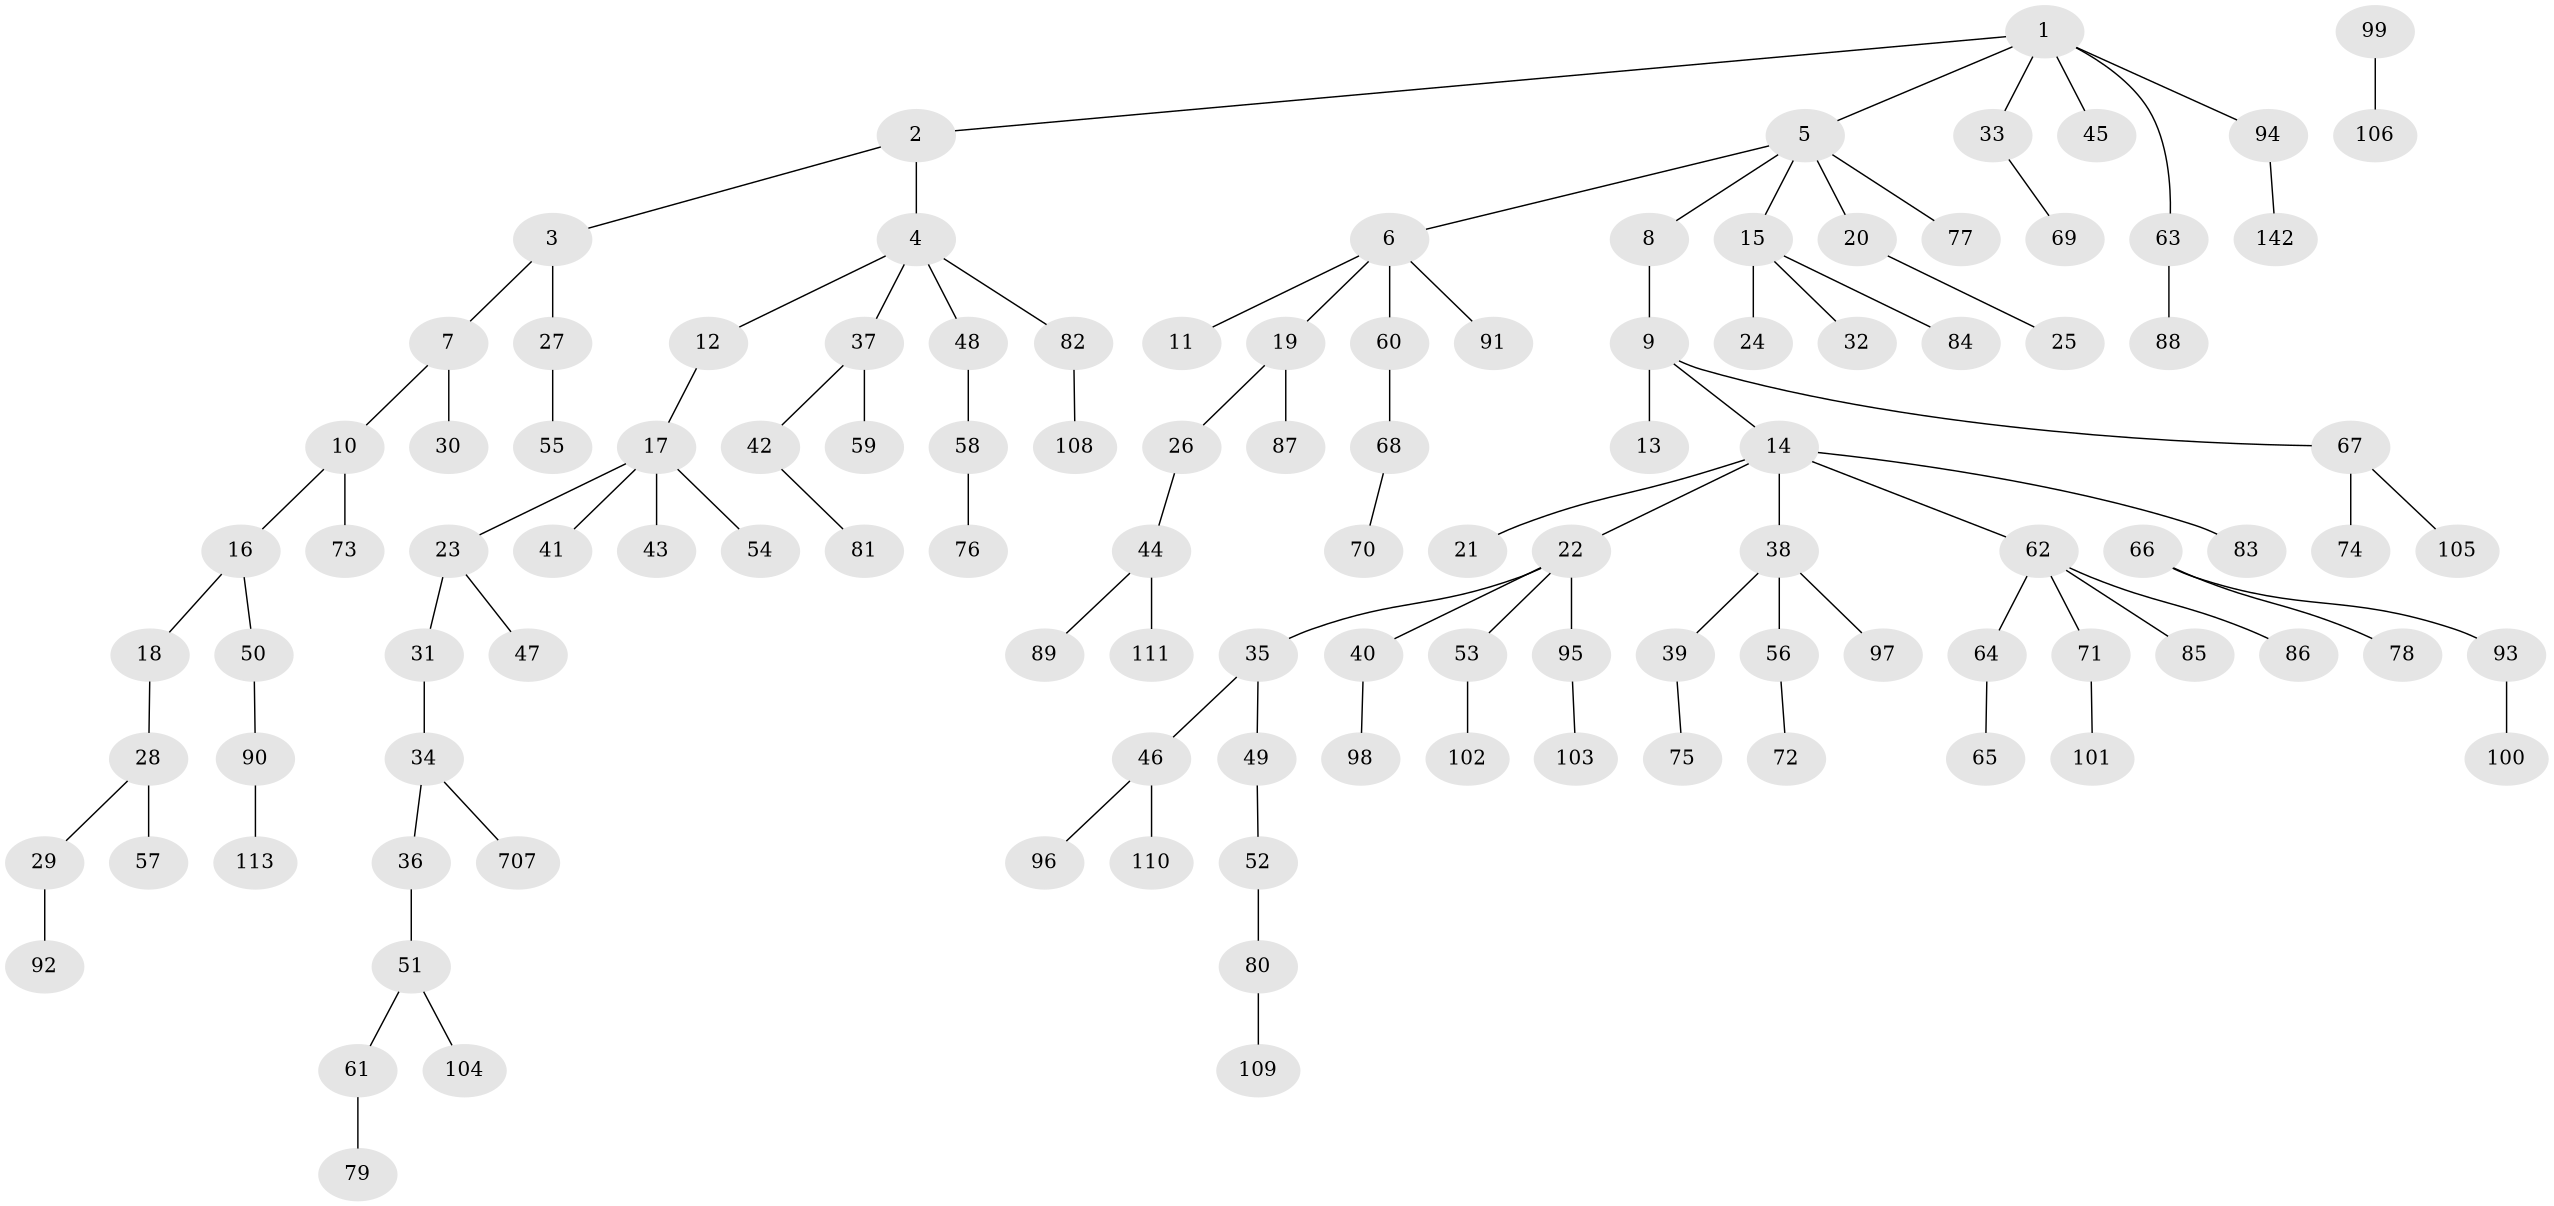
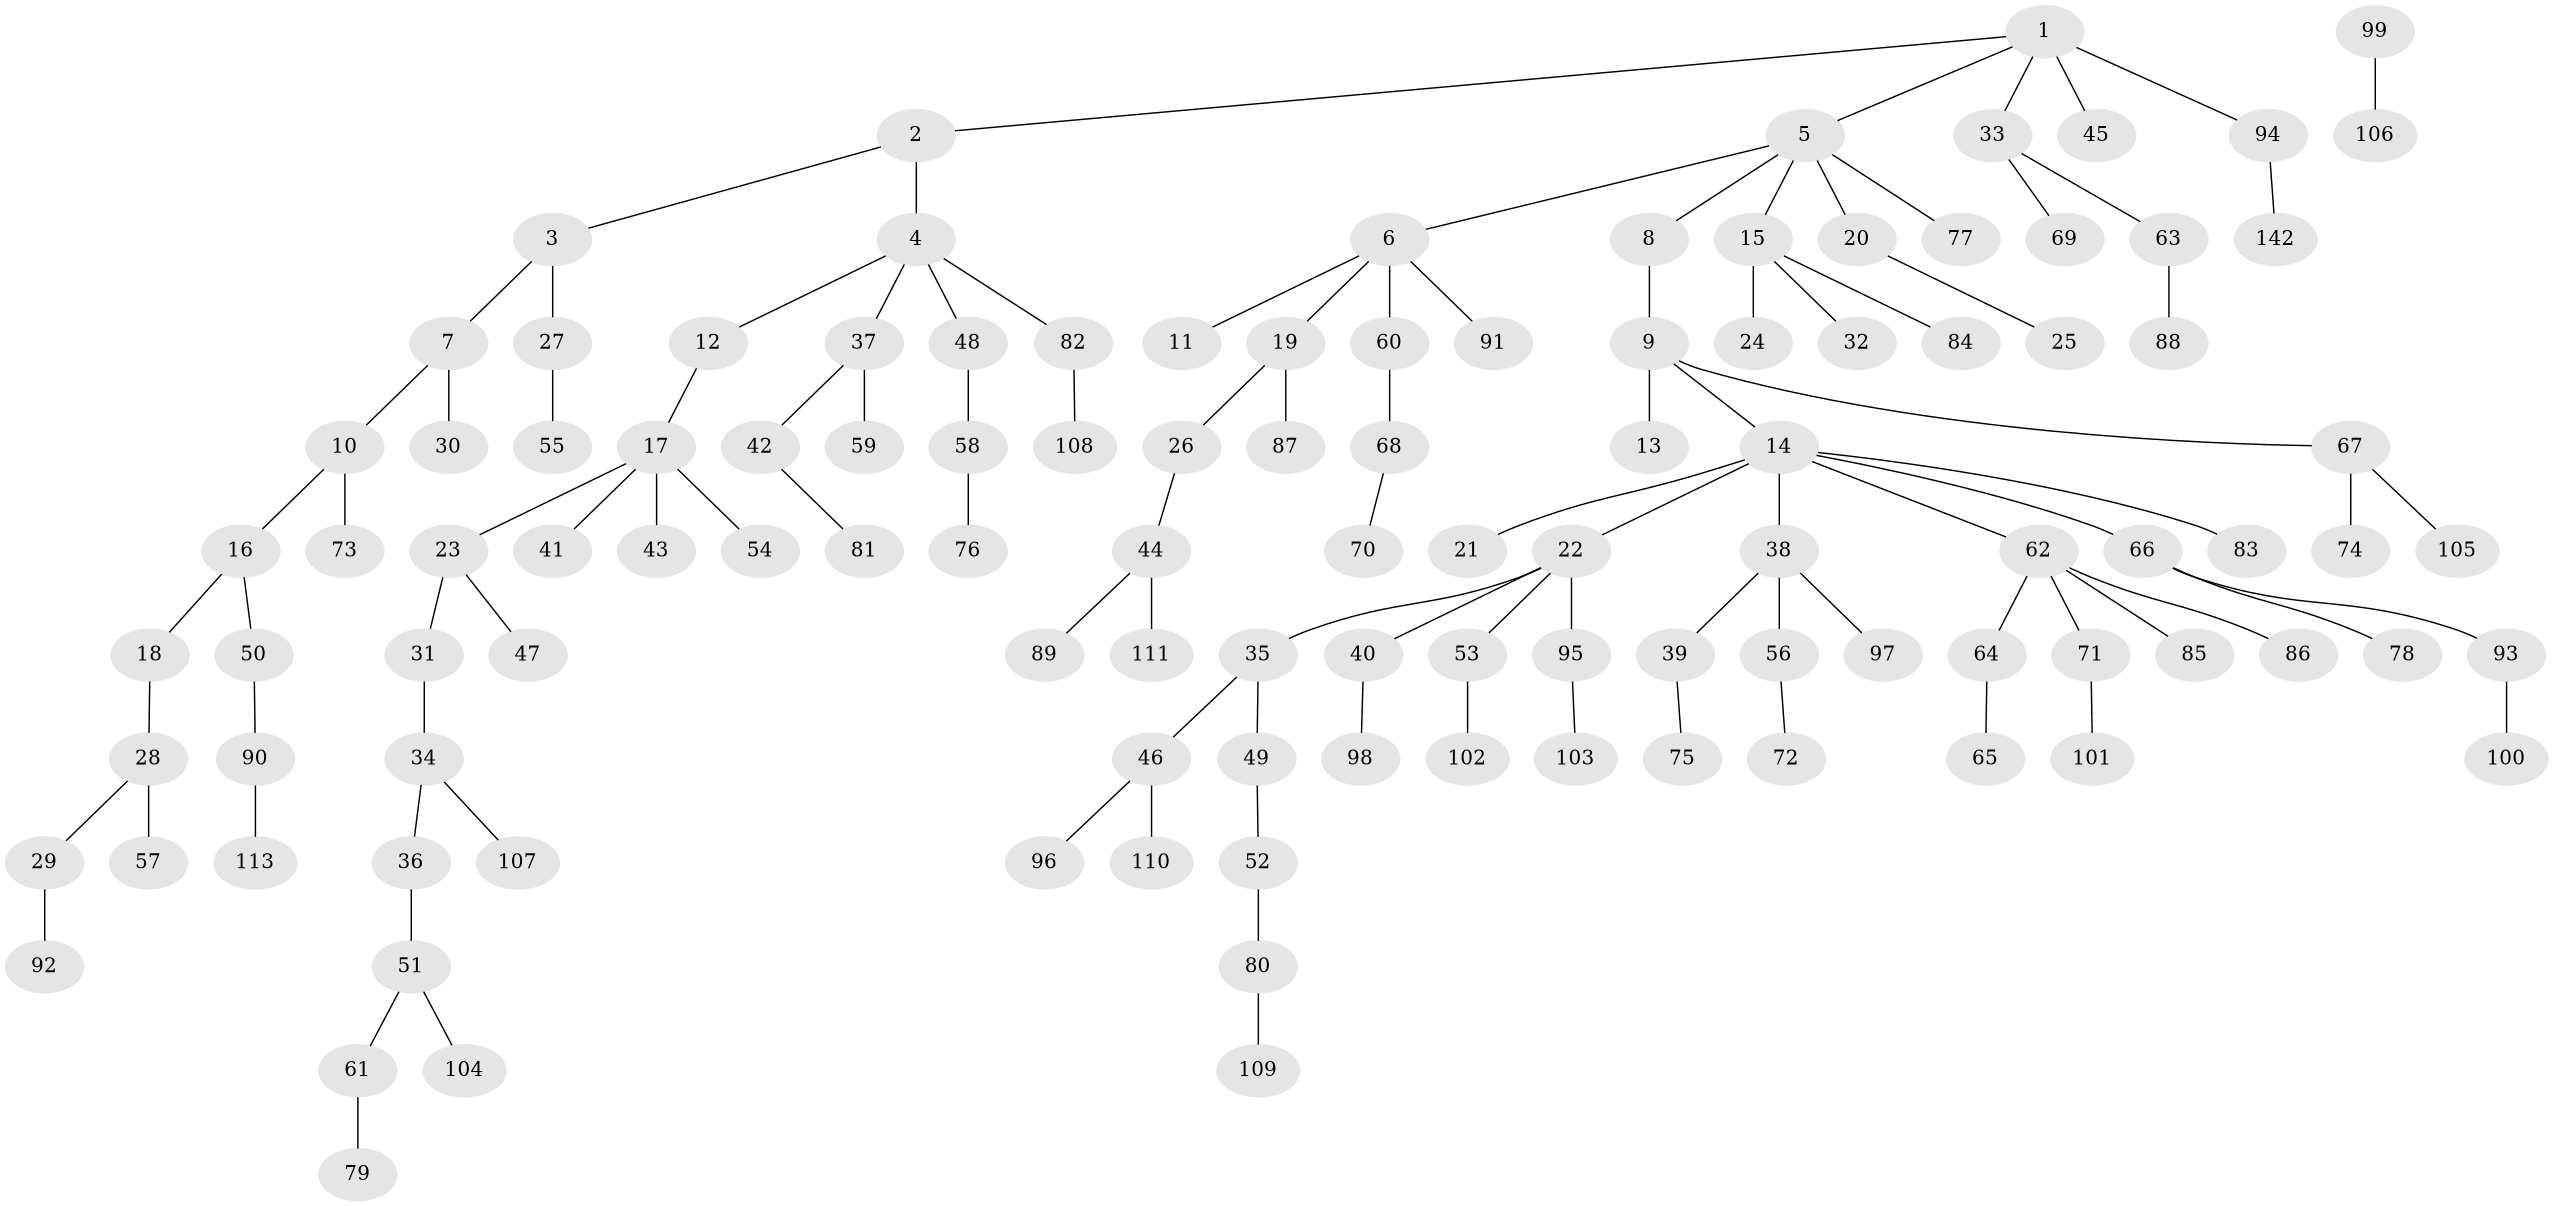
edge "1" -- "63": now "33" -- "63"
edge "14" -- "66": added
node "707": label "707" -> "107"
